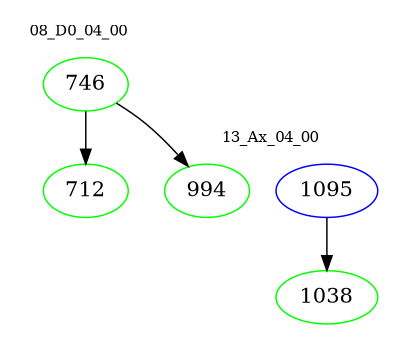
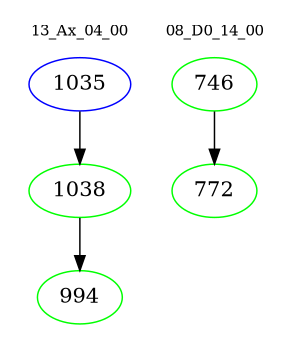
cluster "08_D0_04_00": label "08_D0_04_00" -> "08_D0_14_00"
edge "746" -> "994": now "1038" -> "994"
node "712": label "712" -> "772"
node "1095": label "1095" -> "1035"
